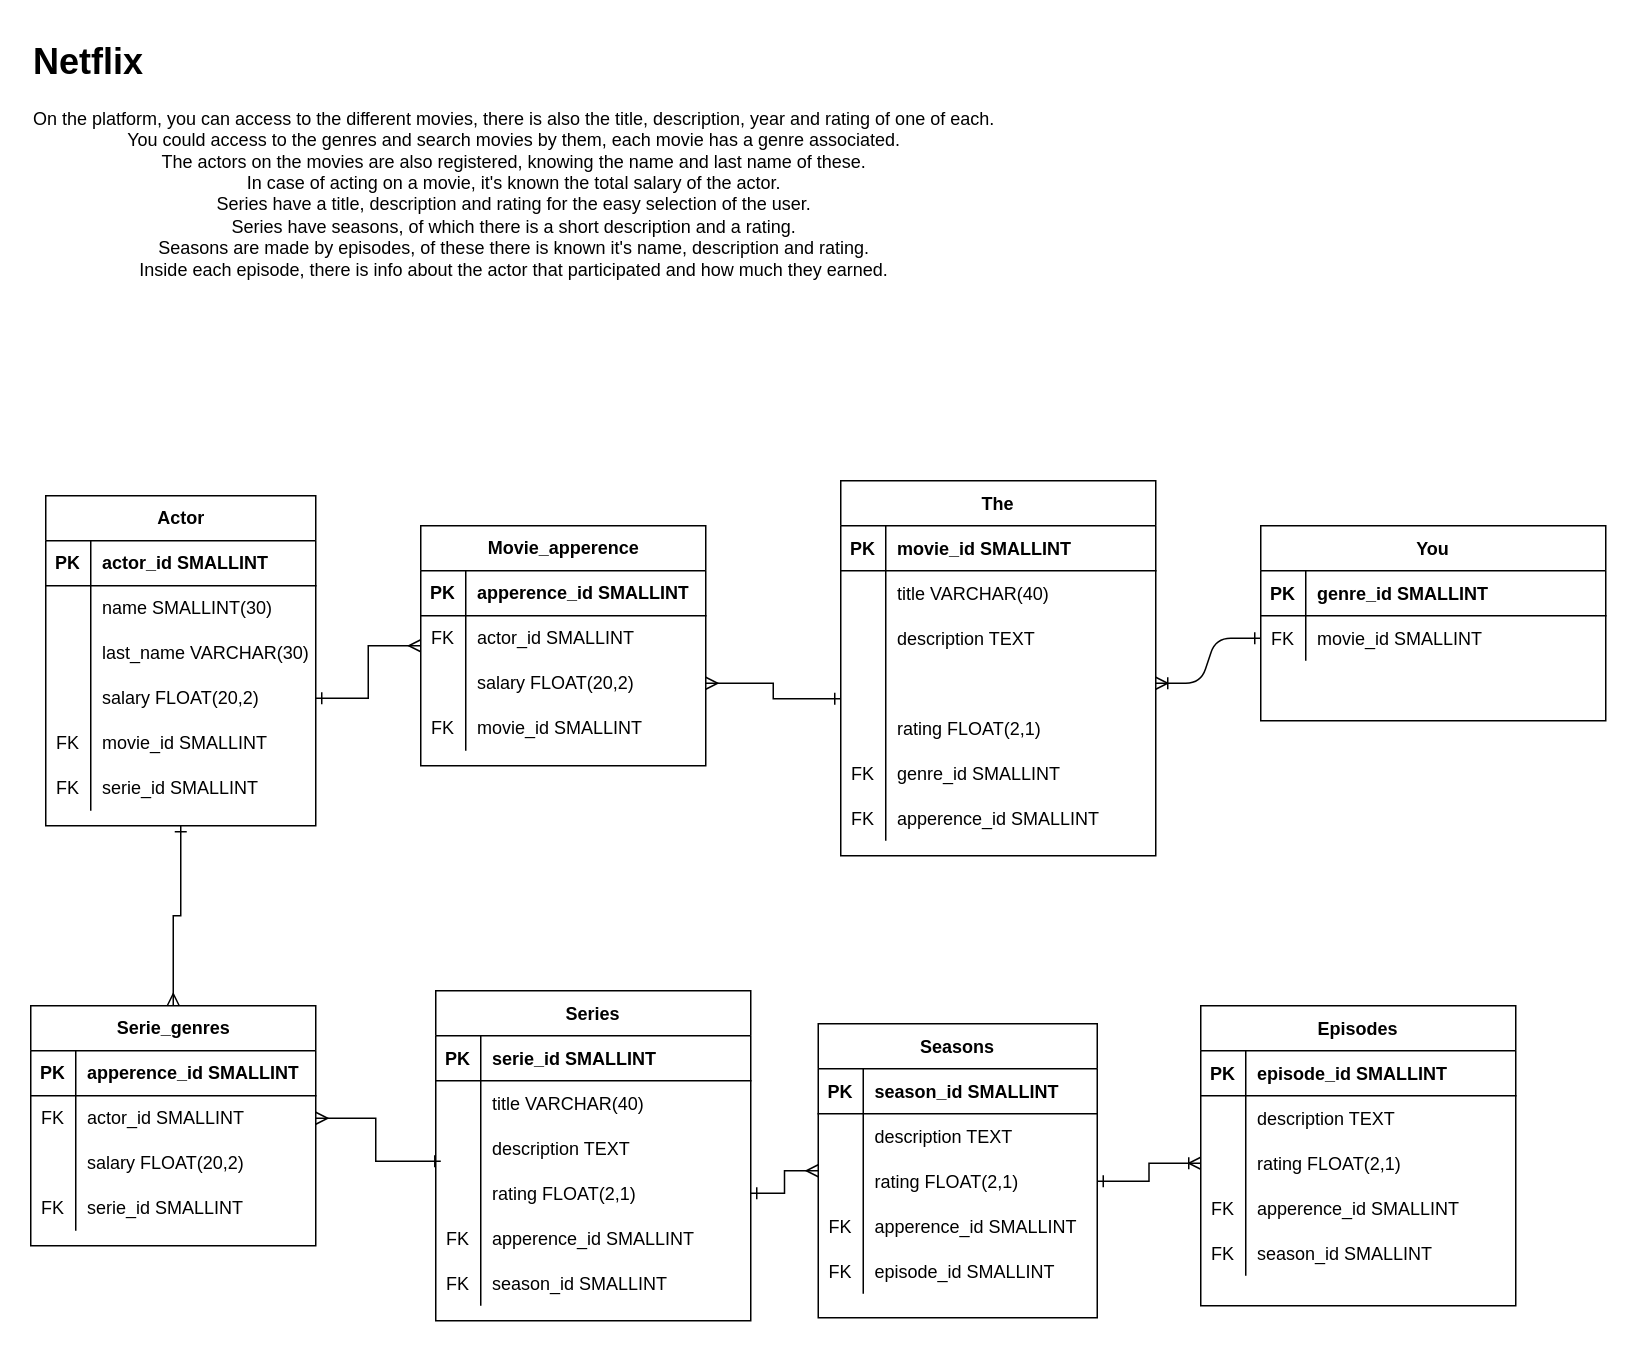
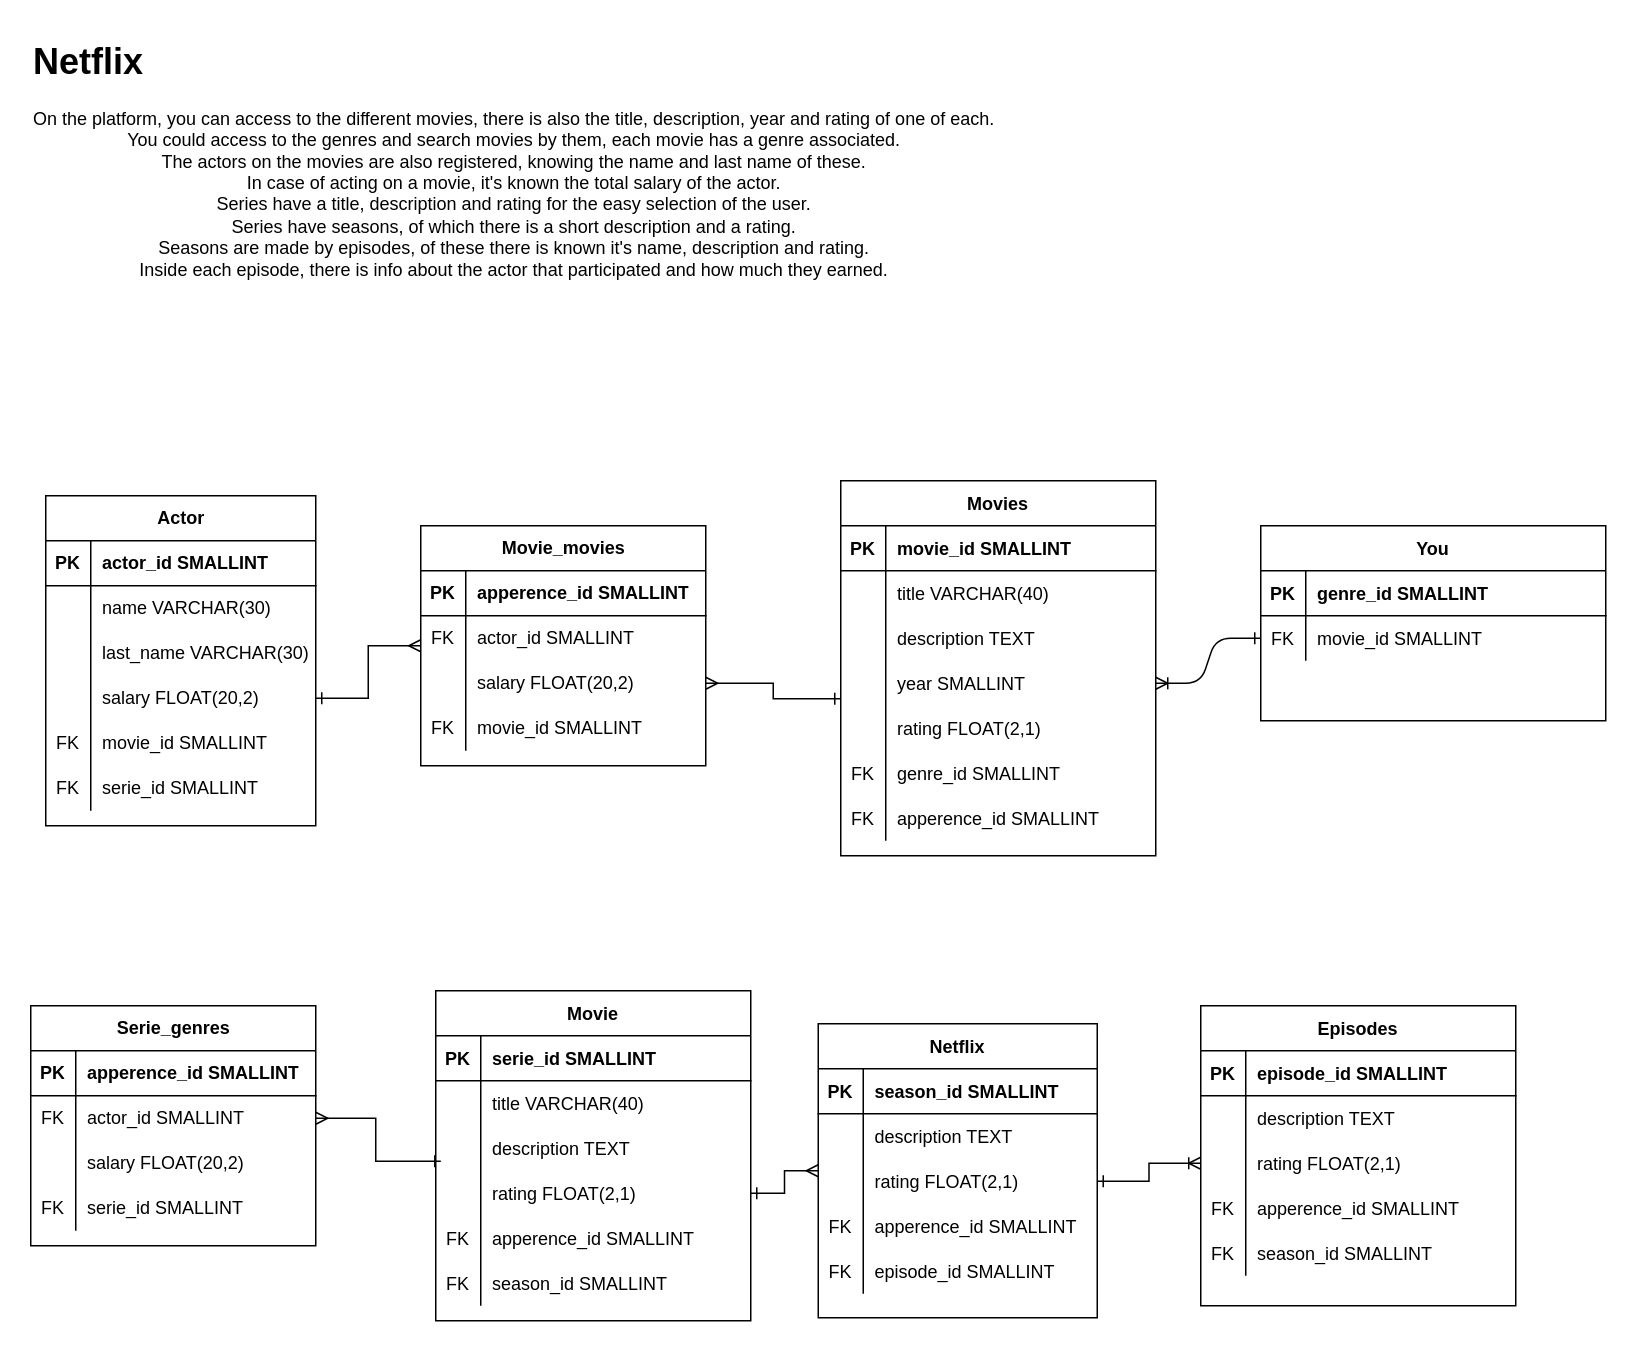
node "The": label "The" -> "Movies"
node "Movie_apperence": label "Movie_apperence" -> "Movie_movies"
node "name SMALLINT(30)": label "name SMALLINT(30)" -> "name VARCHAR(30)"
node "year SMALLINT": added
edge "Actor" -- "Serie_genres": removed
node "Series": label "Series" -> "Movie"
node "Seasons": label "Seasons" -> "Netflix"
